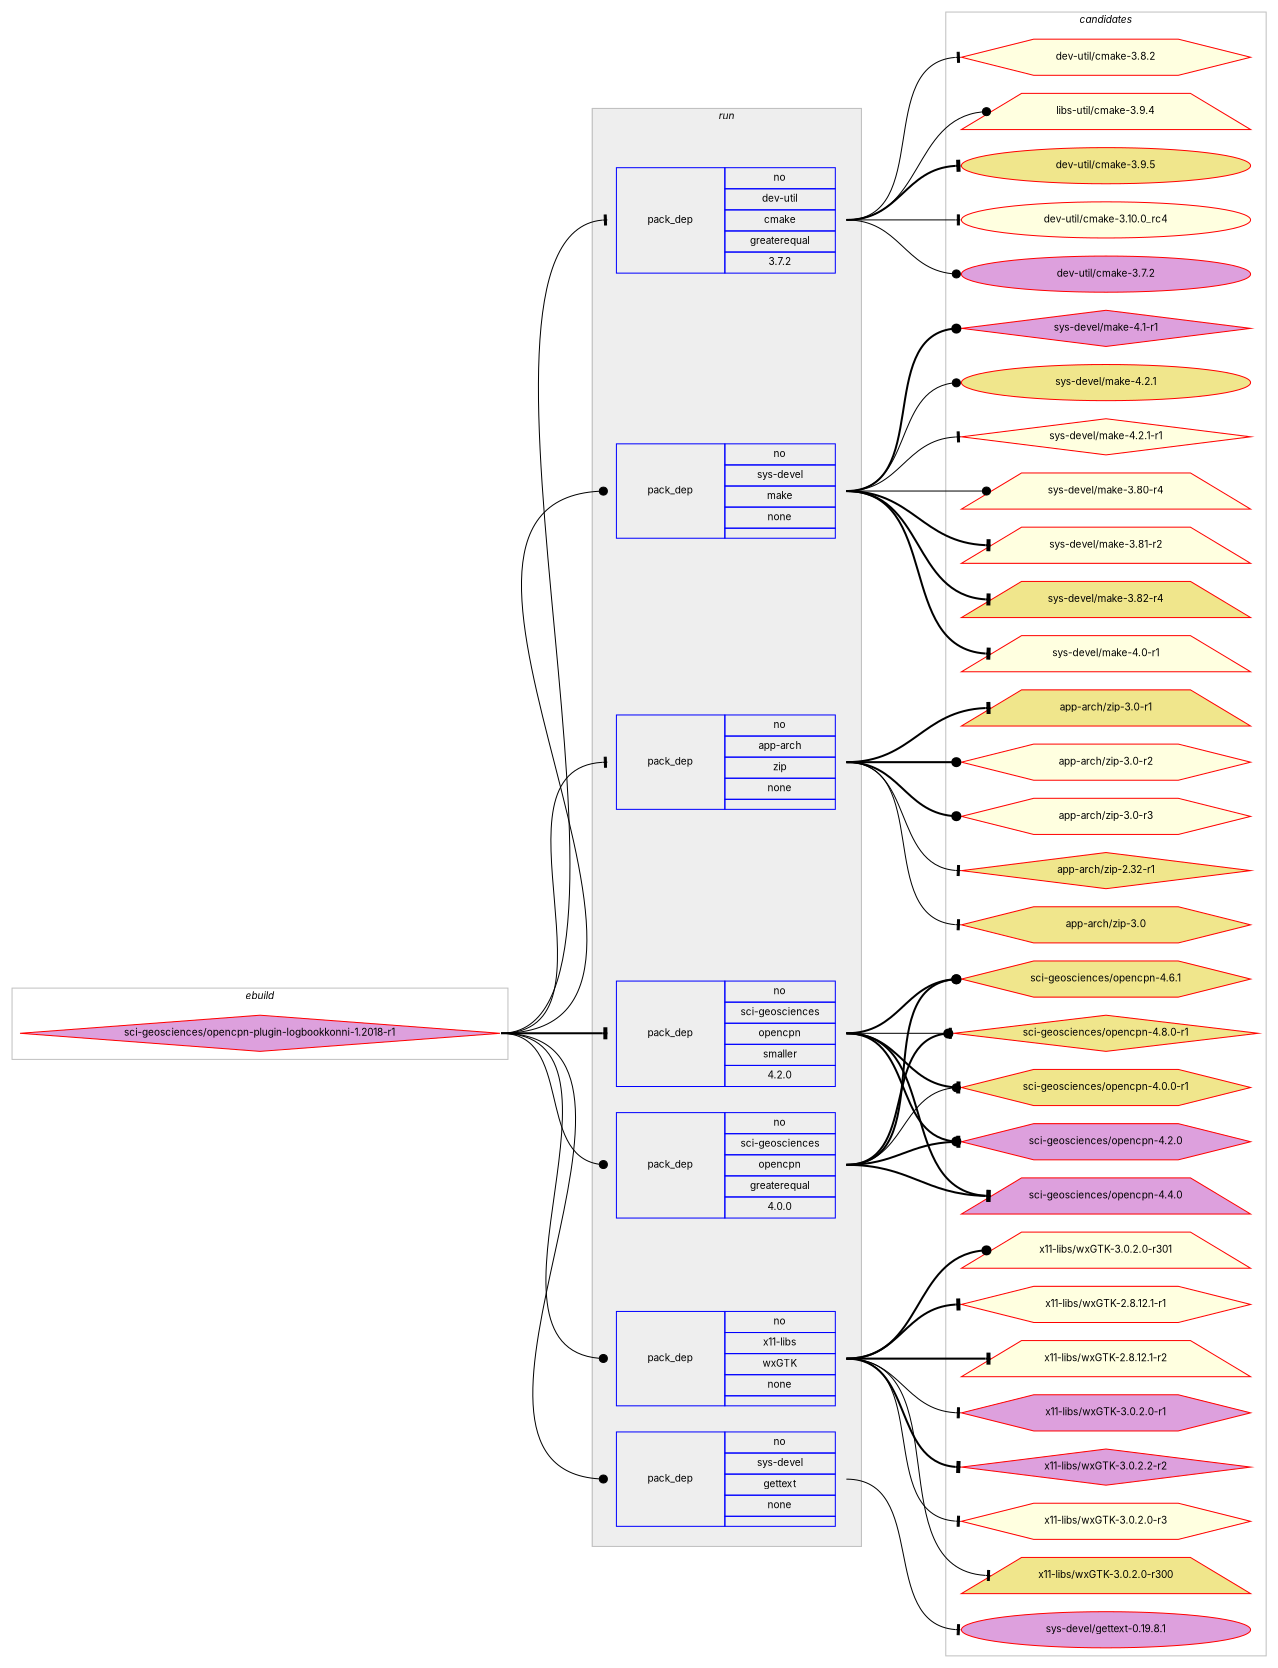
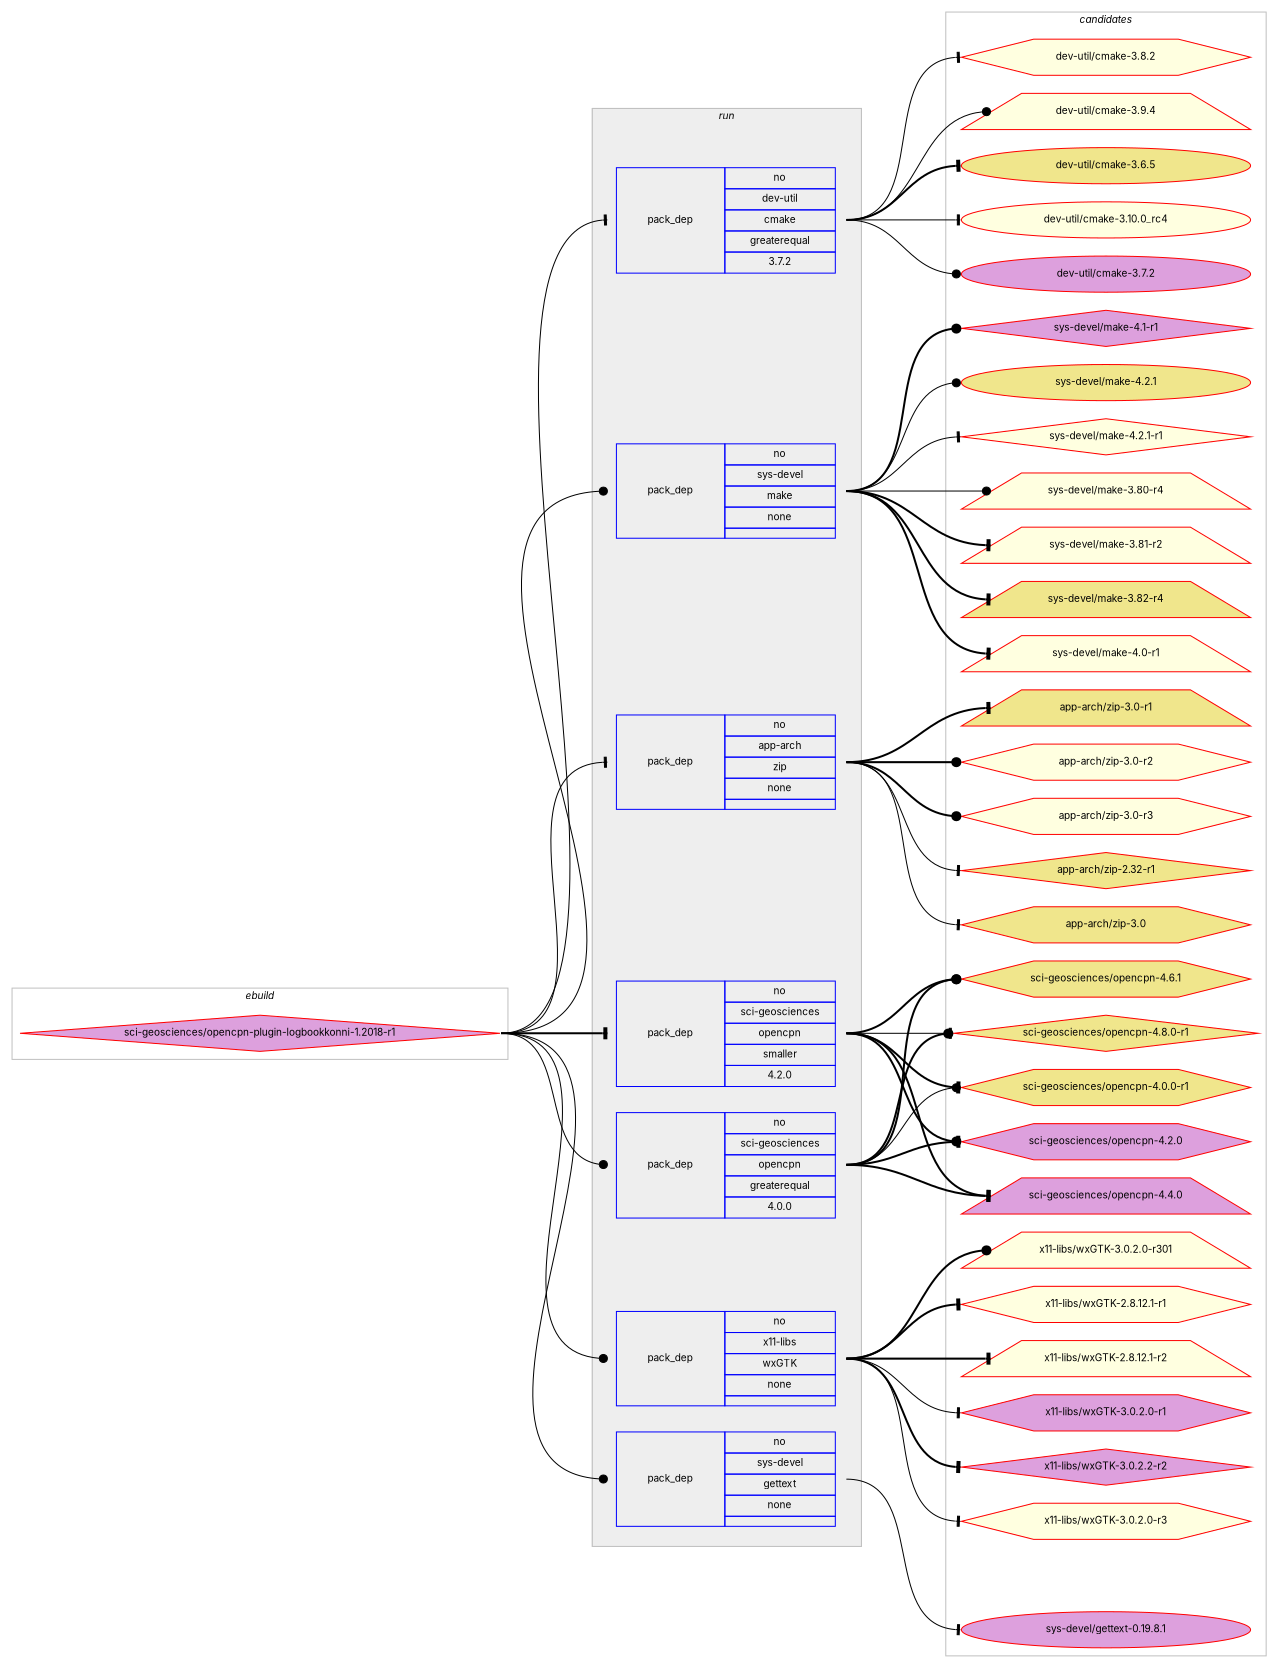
node "libs-util/cmake-3.9.4": label "libs-util/cmake-3.9.4" -> "dev-util/cmake-3.9.4"
node "dev-util/cmake-3.9.5": label "dev-util/cmake-3.9.5" -> "dev-util/cmake-3.6.5"
node "x11-libs/wxGTK-3.0.2.0-r300": removed
